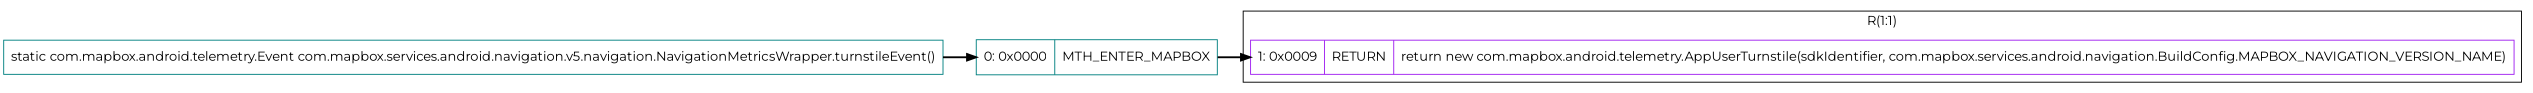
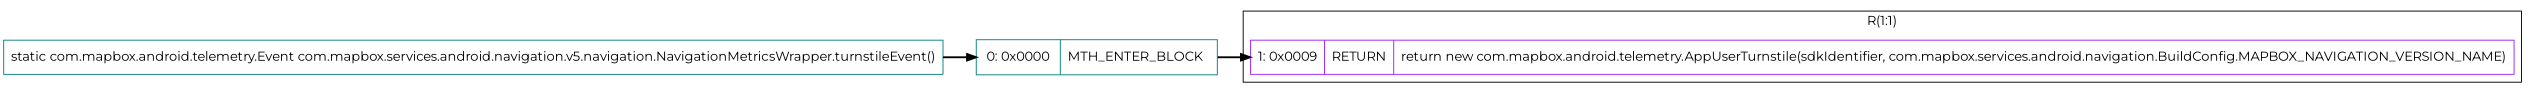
node "0: 0x0000": text "MTH_ENTER_MAPBOX" -> "MTH_ENTER_BLOCK"
